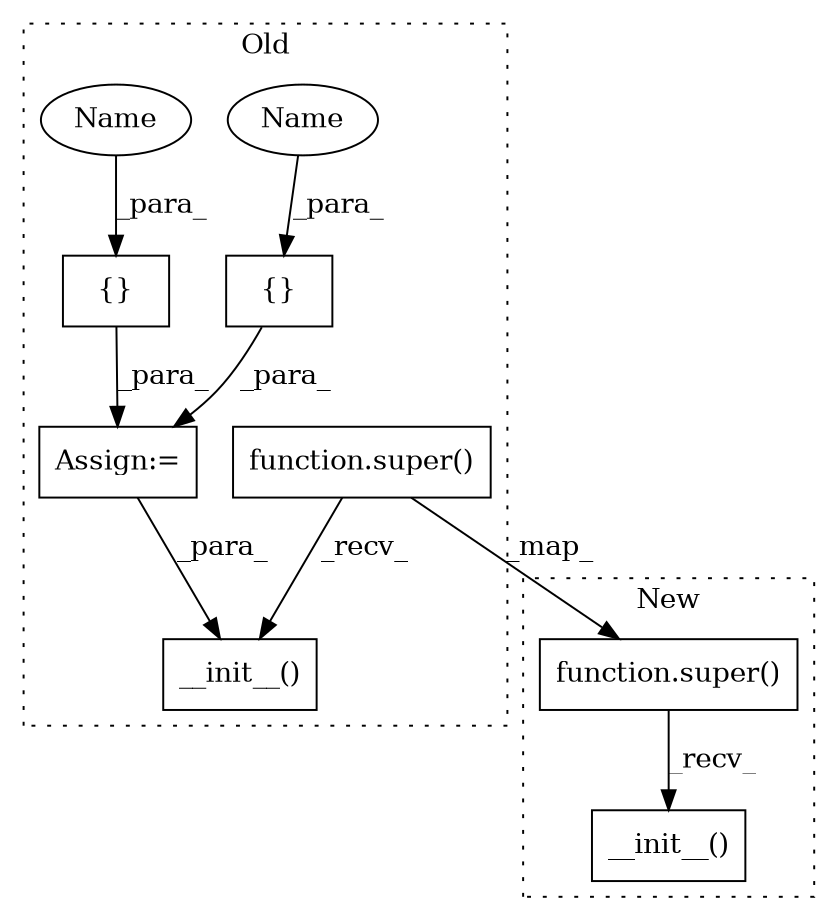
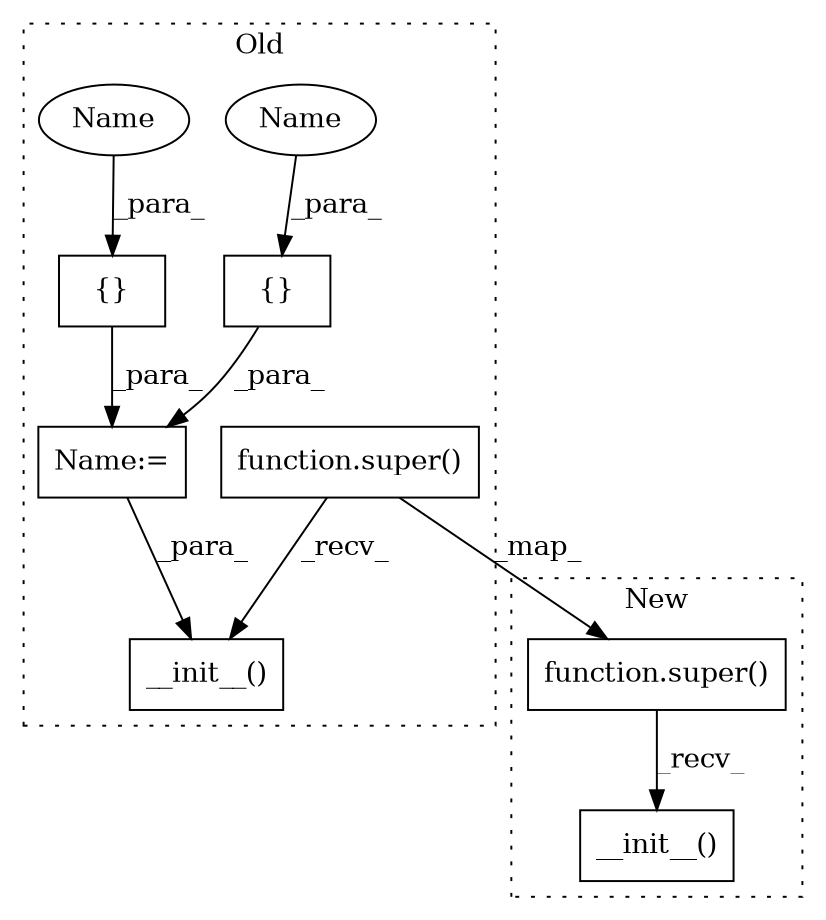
node "Assign:=": label "Assign:=" -> "Name:="
